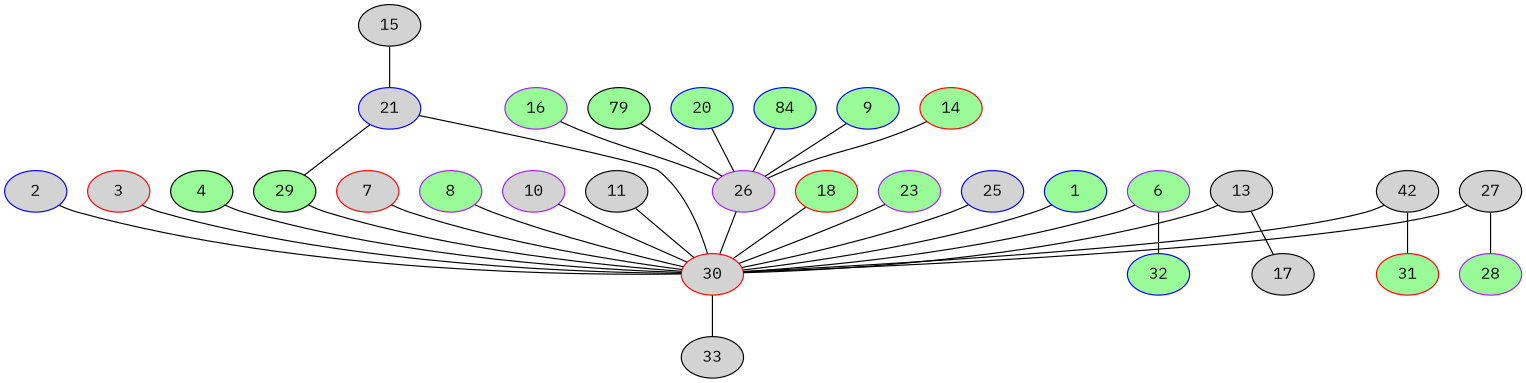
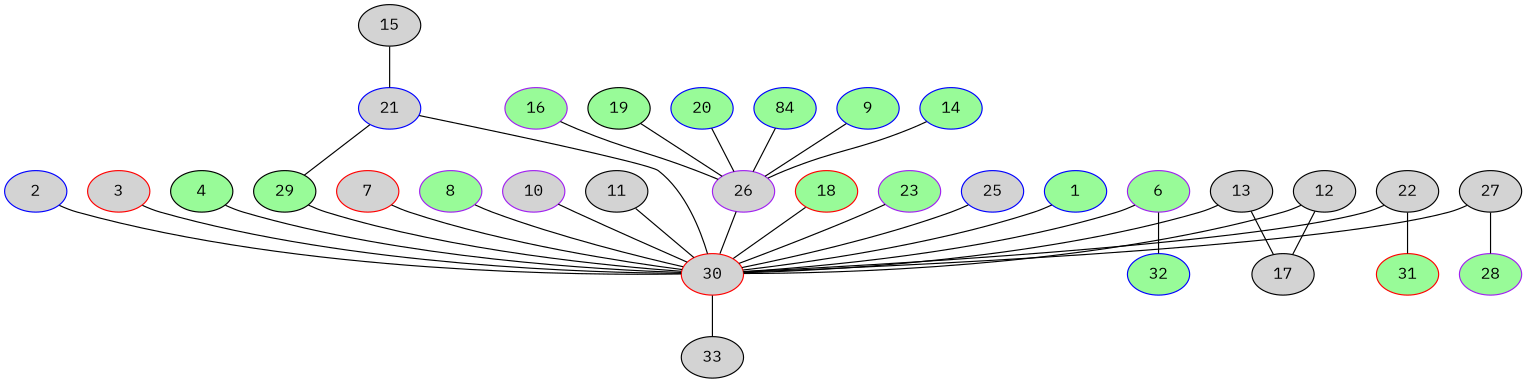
node "79": label "79" -> "19"
node "14": color red -> blue
node "12": added
node "42": label "42" -> "22"
